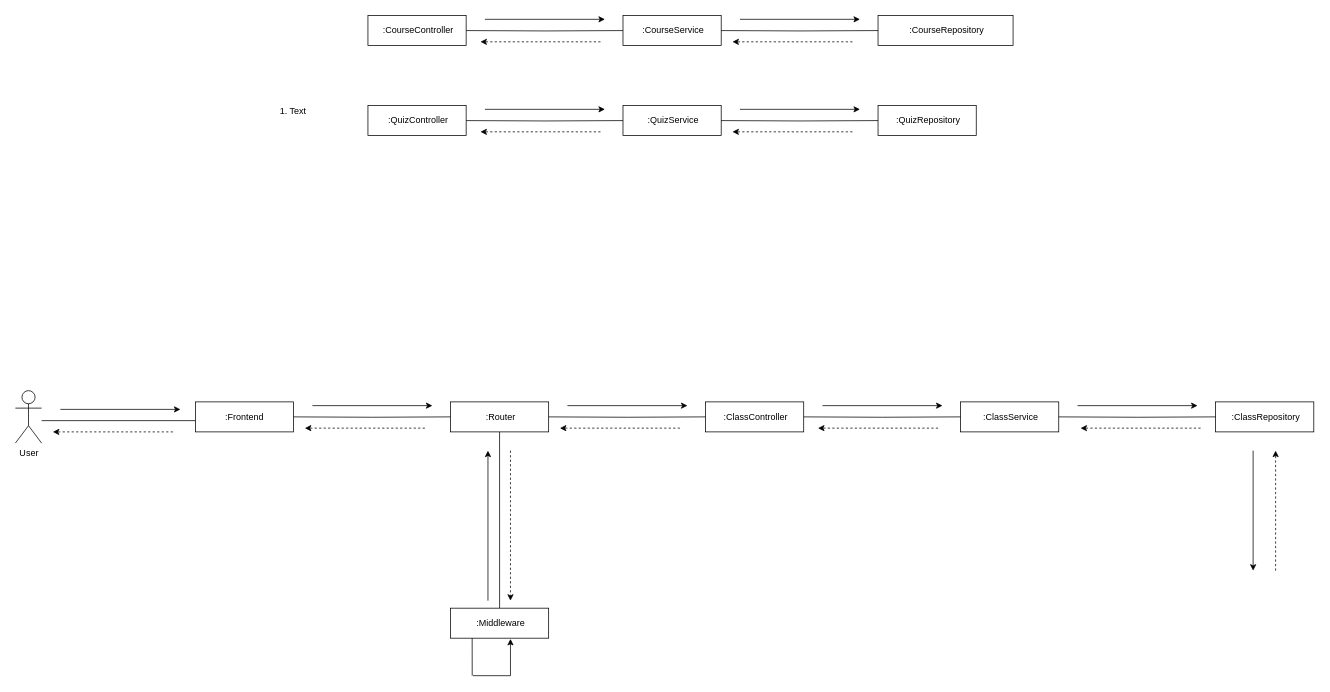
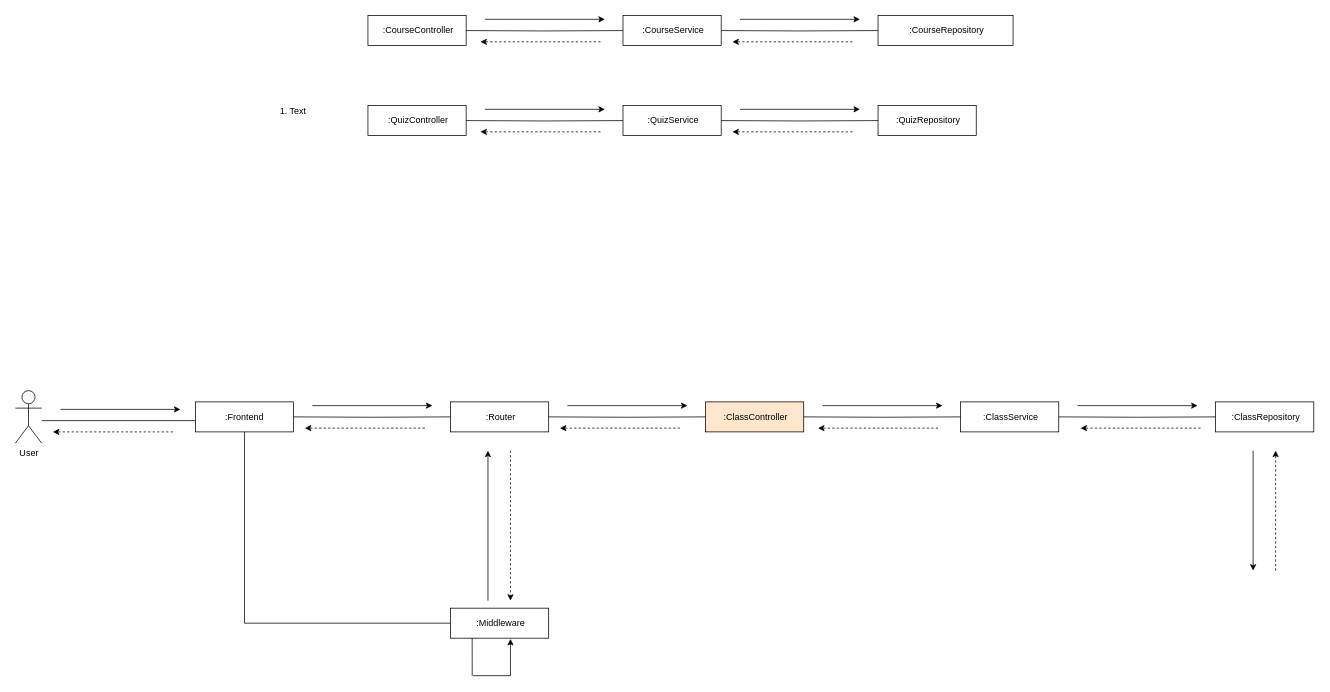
node ":ClassController": fillcolor #ffffff -> #ffe6cc
edge ":Router" -- ":Middleware": now ":Frontend" -- ":Middleware"
